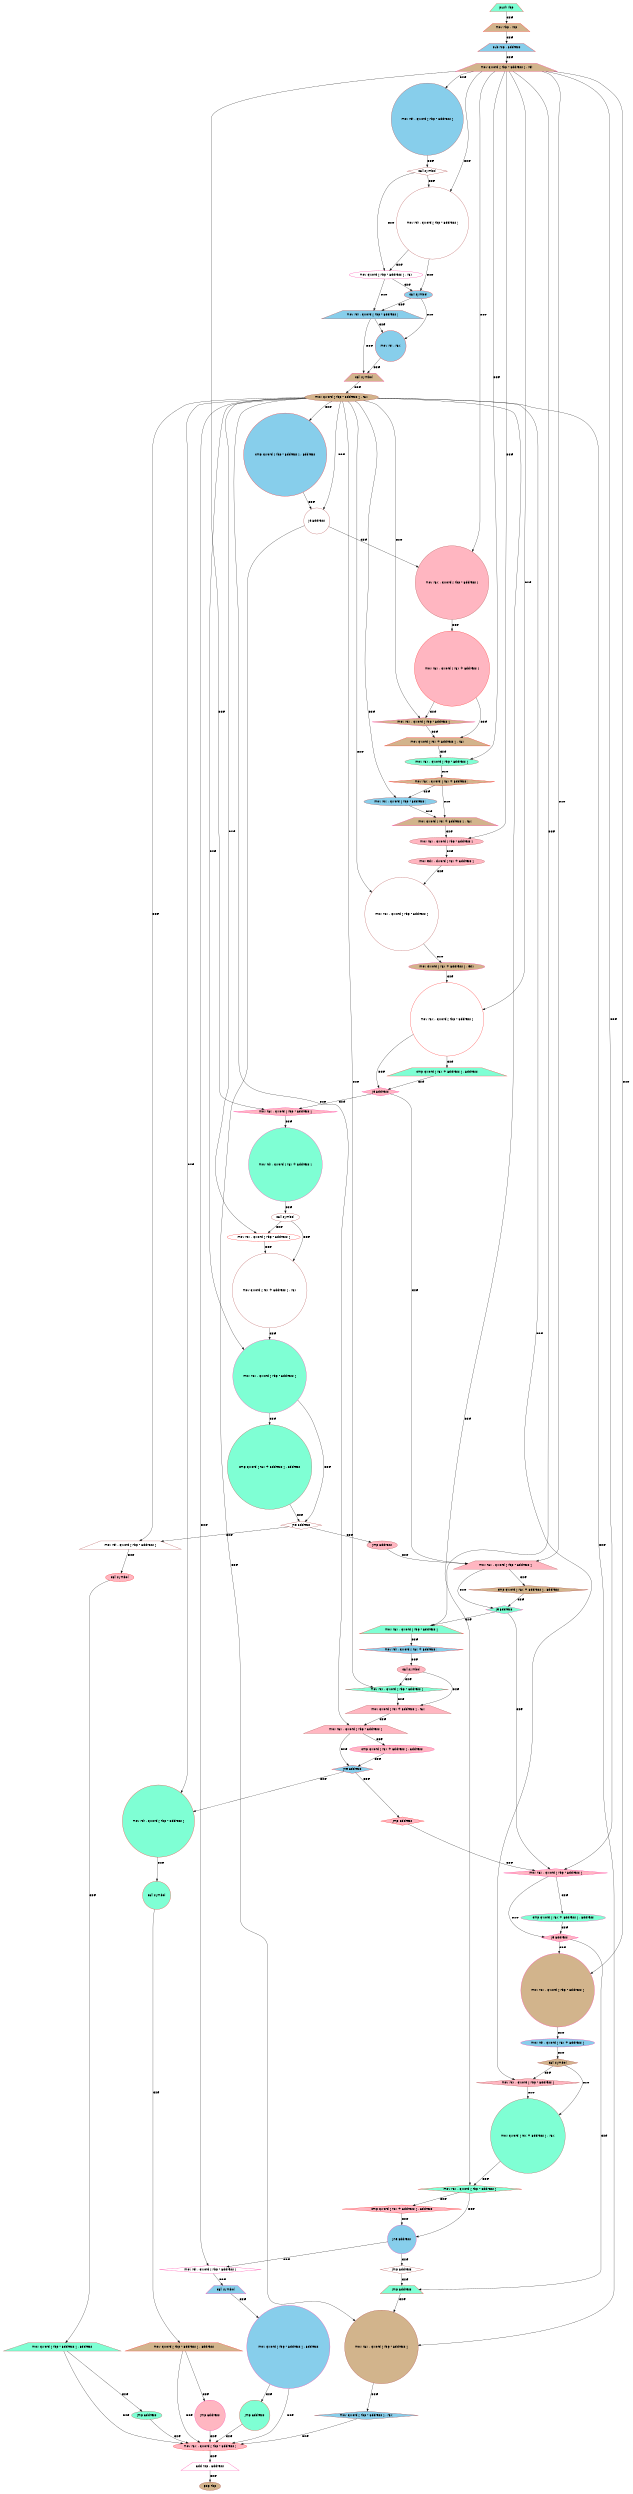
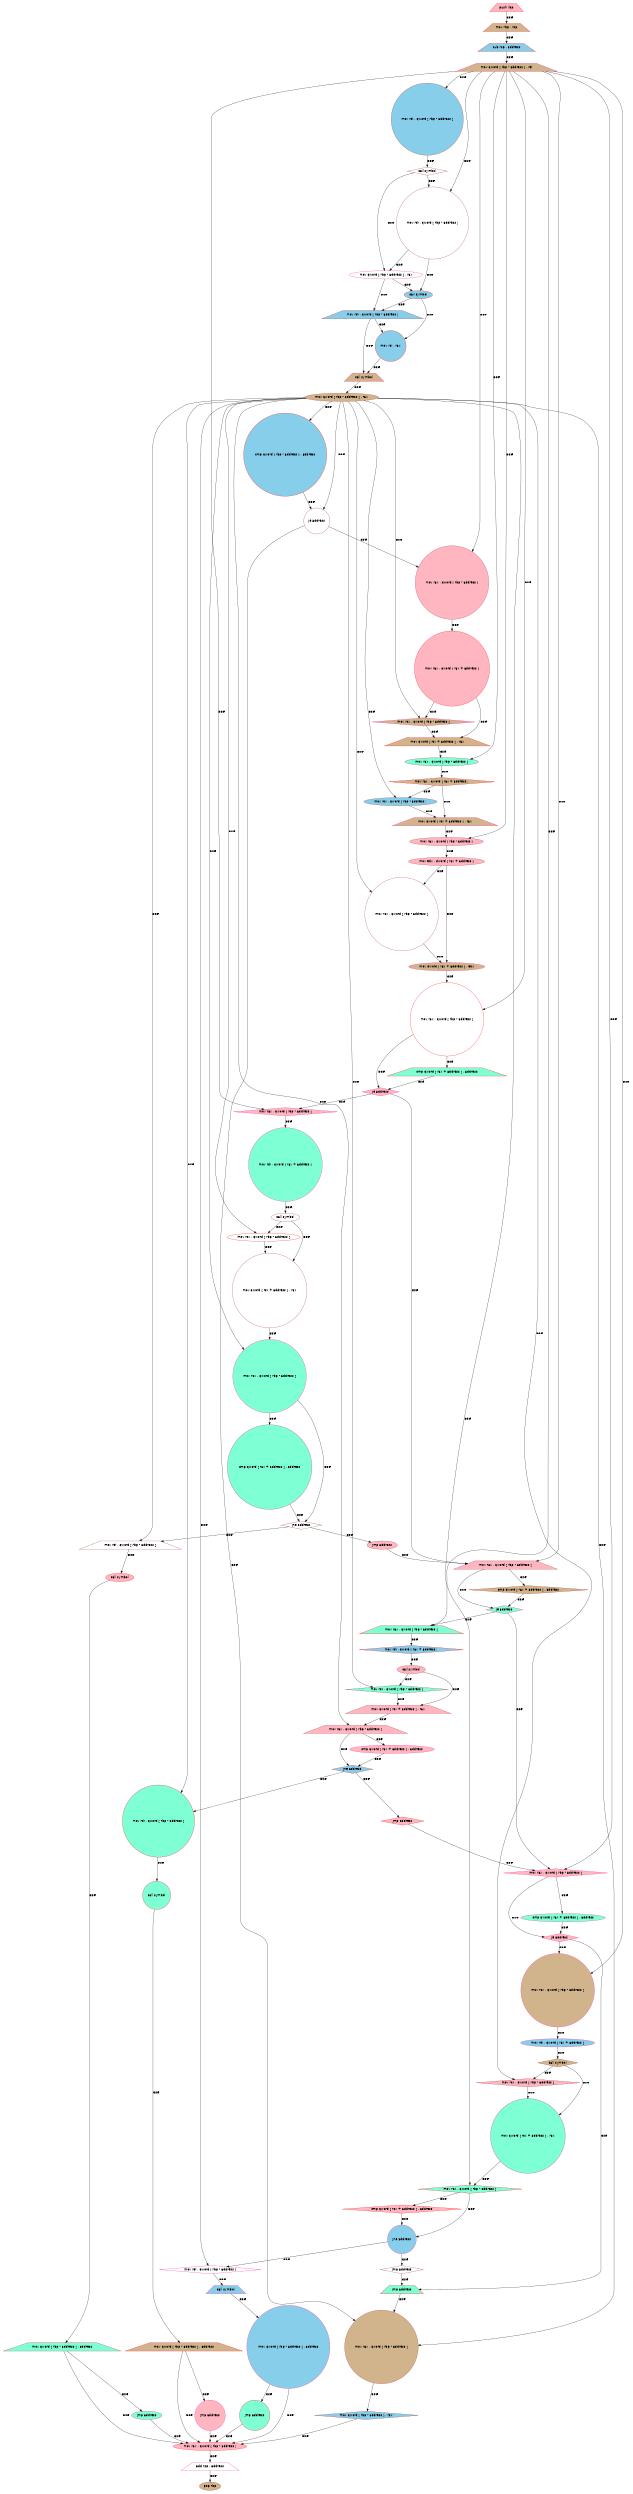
node "push rbp": fillcolor aquamarine -> lightpink
edge "mov edx , dword [ rax + address ]" -> "mov dword [ rax + address ] , edx": added, label "DFG"
